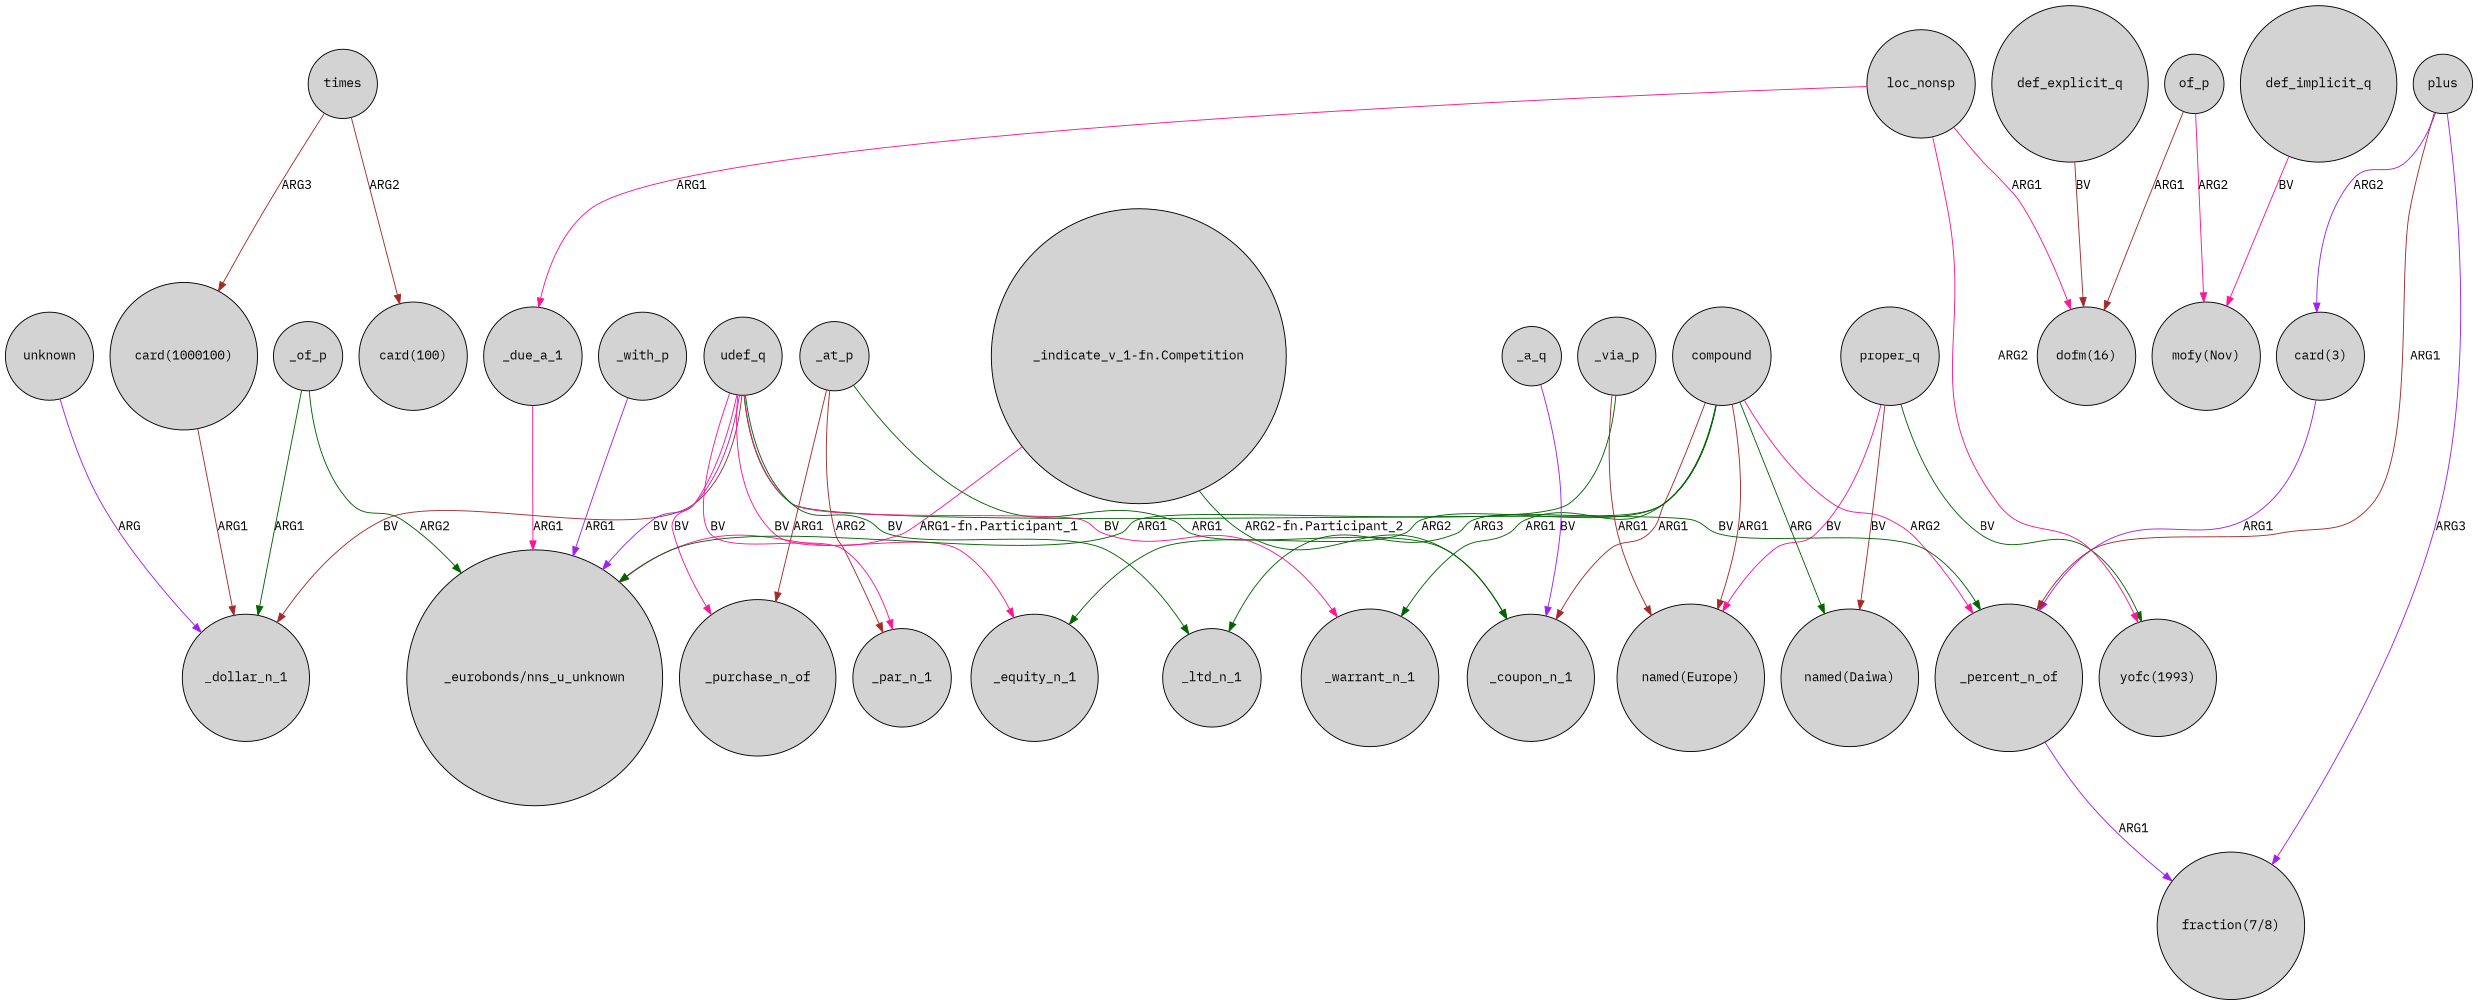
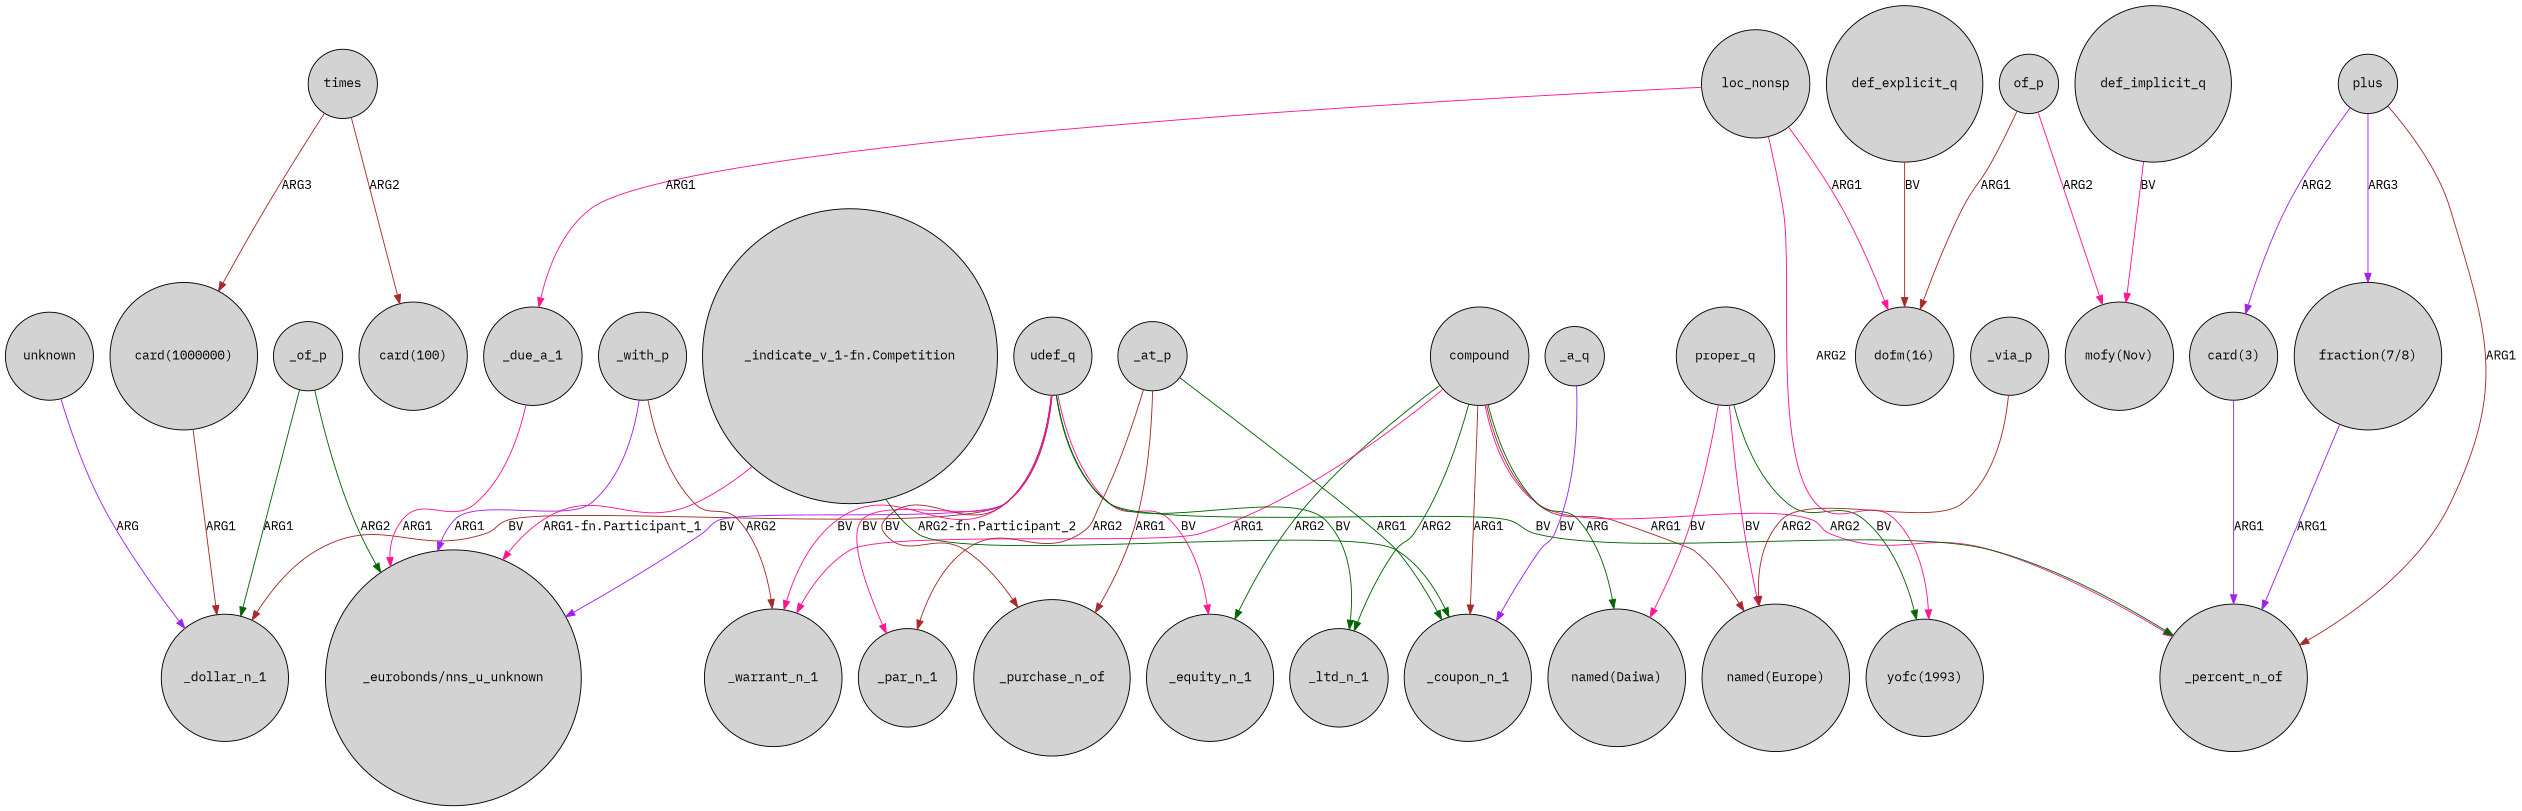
node "card(1000100)": label "card(1000100)" -> "card(1000000)"
edge "proper_q" -> "named(Daiwa)": color brown -> deeppink
edge "_with_p" -> "_warrant_n_1": added, label "ARG2"
edge "udef_q" -> "_purchase_n_of": color deeppink -> brown
edge "compound" -> "_warrant_n_1": color darkgreen -> deeppink
edge "_via_p" -> "_eurobonds/nns_u_unknown": removed, label "ARG1"
edge "compound" -> "_ltd_n_1": label "ARG3" -> "ARG2"
edge "_via_p" -> "named(Europe)": label "ARG1" -> "ARG2"
edge "_percent_n_of" -> "fraction(7/8)": reversed
